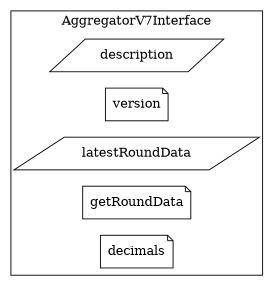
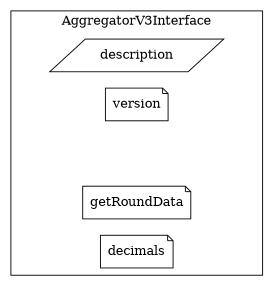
cluster "AggregatorV7Interface": label "AggregatorV7Interface" -> "AggregatorV3Interface"
node "latestRoundData": removed
